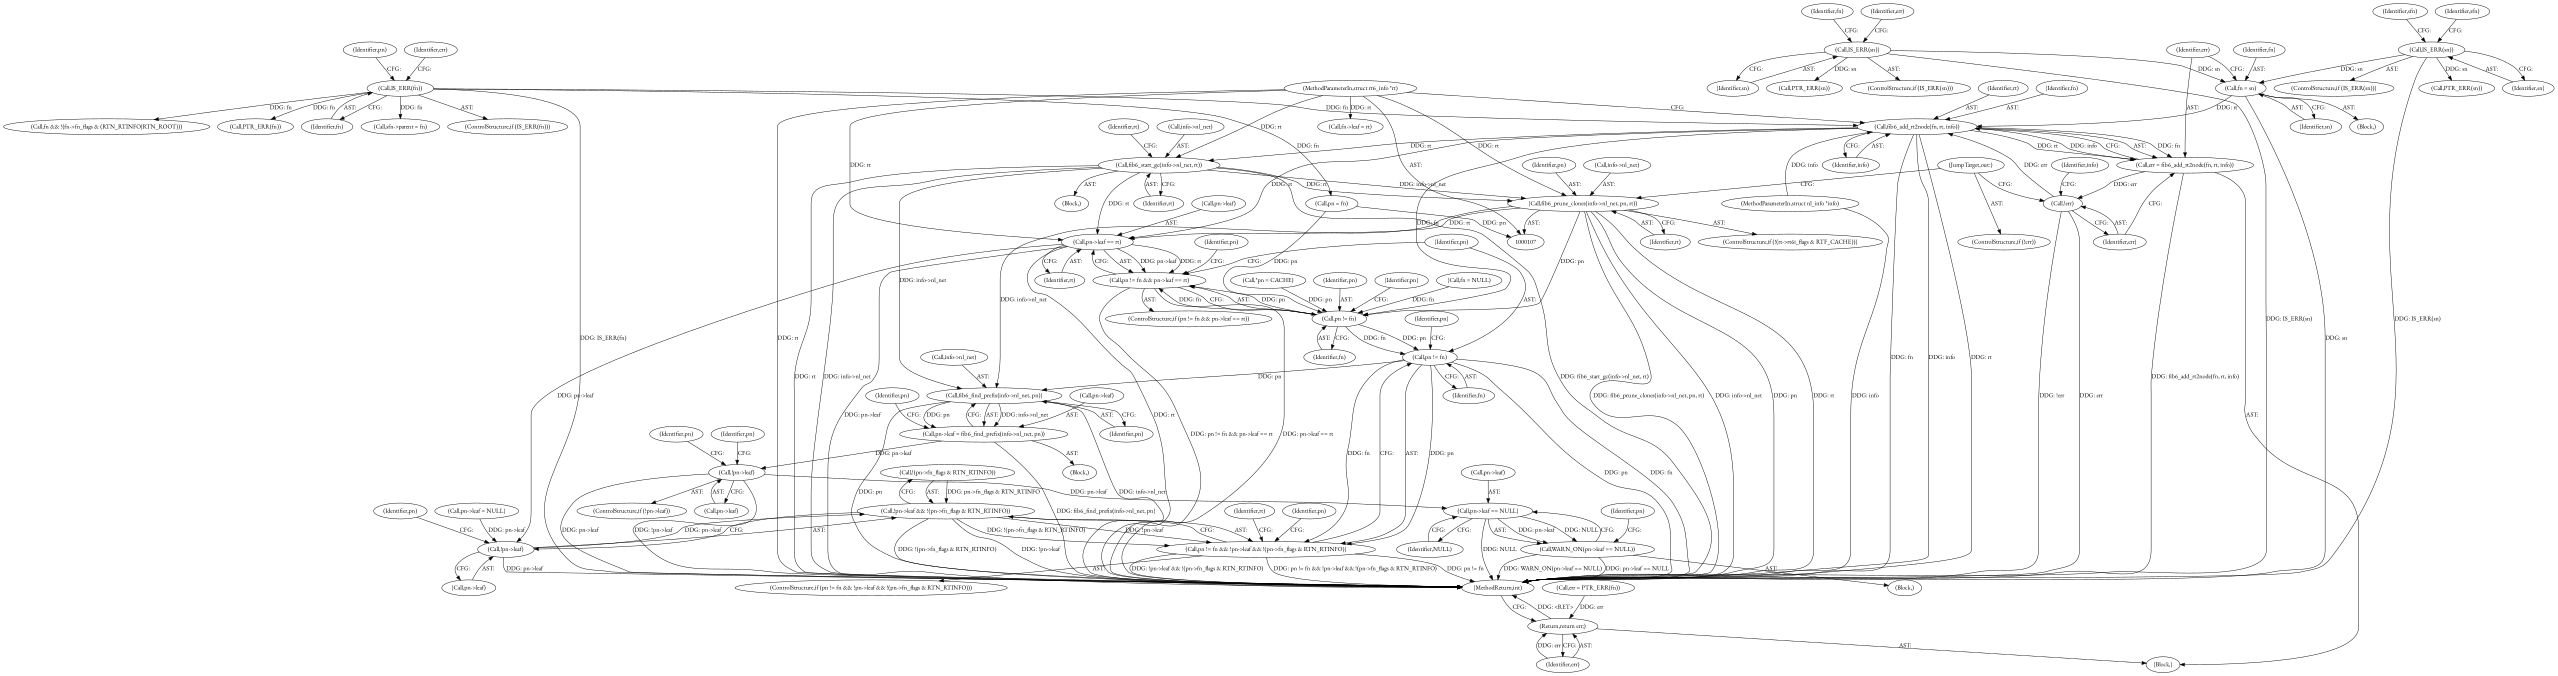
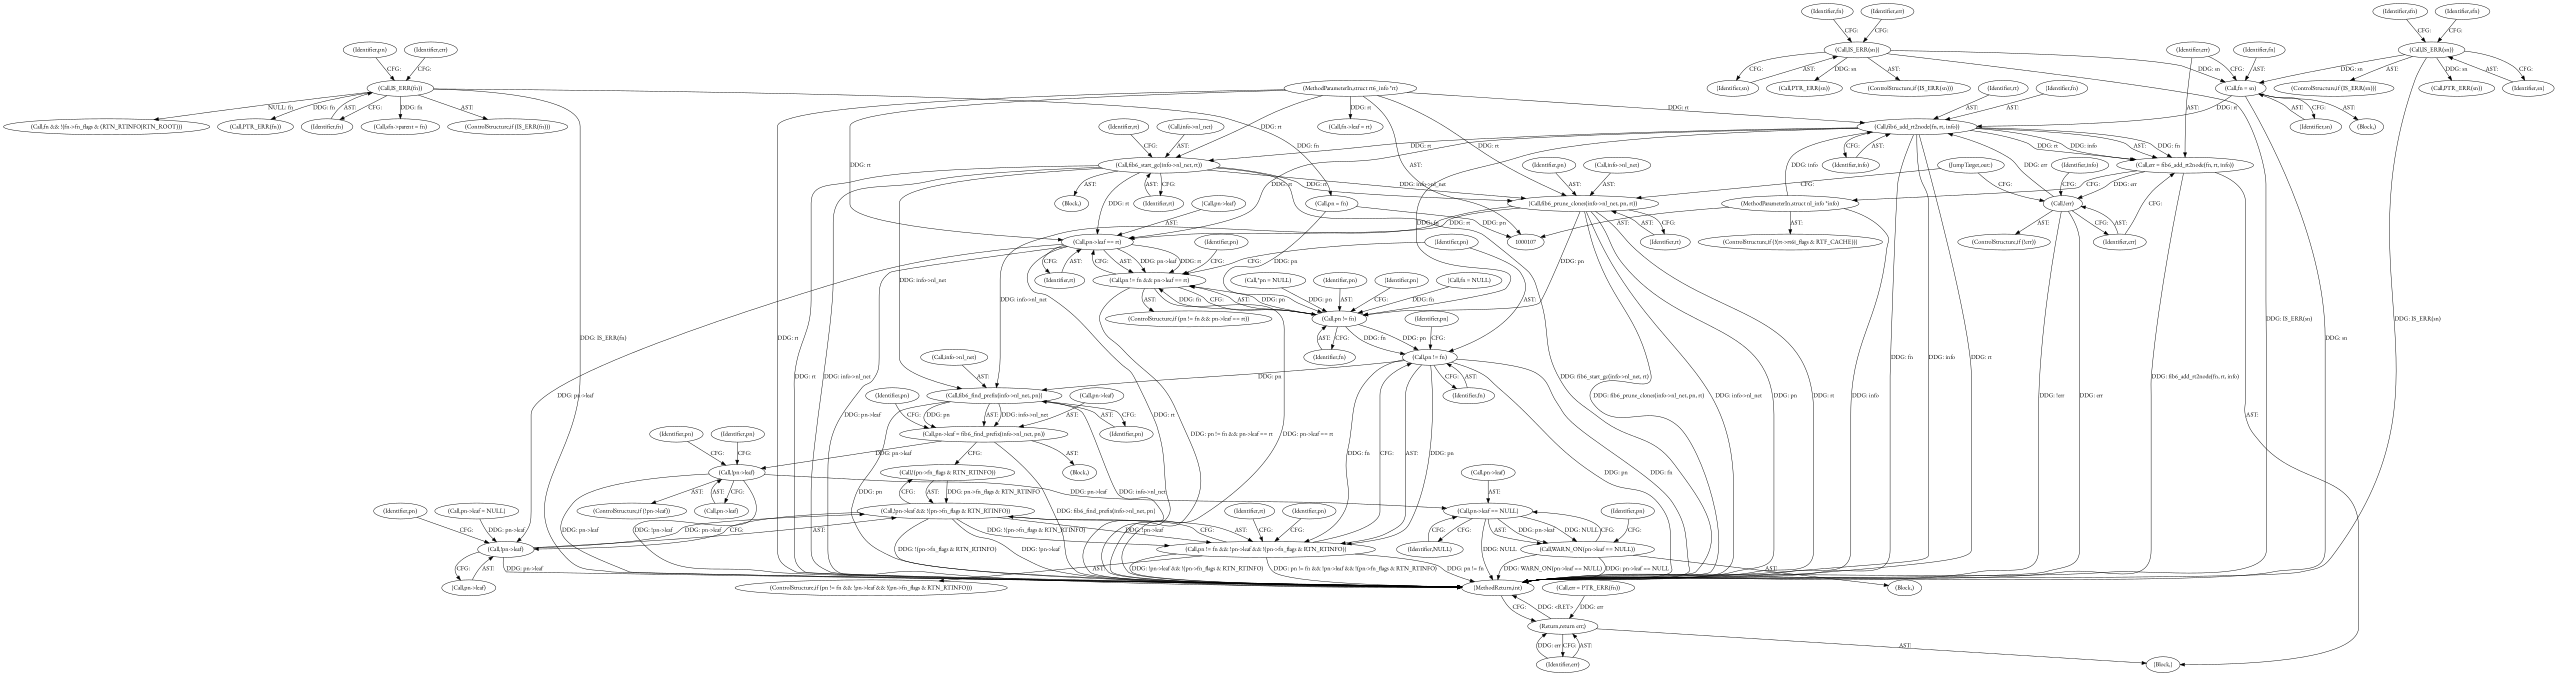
edge "(Call,IS_ERR(fn))" -> "(Call,fib6_add_rt2node(fn, rt, info))": removed, label "DDG: fn"
edge "(Call,IS_ERR(fn))" -> "(Call,fn && !(fn->fn_flags & (RTN_RTINFO|RTN_ROOT)))": label "DDG: fn" -> "NULL: fn"
edge "(MethodParameterIn,struct rt6_info *rt)" -> "(Call,fib6_add_rt2node(fn, rt, info))": label "CFG: " -> "DDG: rt"
edge "(Call,err = fib6_add_rt2node(fn, rt, info))" -> "(Call,fib6_add_rt2node(fn, rt, info))": now "(Call,err = fib6_add_rt2node(fn, rt, info))" -> "(MethodParameterIn,struct nl_info *info)"
edge "(JumpTarget,out:)" -> "(ControlStructure,if (!err))": now "(Call,!err)" -> "(ControlStructure,if (!err))"
edge "(Call,fib6_prune_clones(info->nl_net, pn, rt))" -> "1000107": now "(MethodParameterIn,struct nl_info *info)" -> "1000107"
edge "(Call,fib6_prune_clones(info->nl_net, pn, rt))" -> "(ControlStructure,if (!(rt->rt6i_flags & RTF_CACHE)))": now "(MethodParameterIn,struct nl_info *info)" -> "(ControlStructure,if (!(rt->rt6i_flags & RTF_CACHE)))"
node "(Call,*pn = CACHE)": label "(Call,*pn = CACHE)" -> "(Call,*pn = NULL)"
edge "(Call,pn->leaf = fib6_find_prefix(info->nl_net, pn))" -> "(Call,fib6_find_prefix(info->nl_net, pn))": now "(Call,pn->leaf = fib6_find_prefix(info->nl_net, pn))" -> "(Call,!(pn->fn_flags & RTN_RTINFO))"
